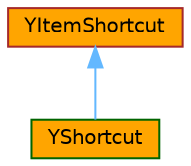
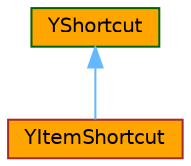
edge "YShortcut" -> "YItemShortcut": reversed
